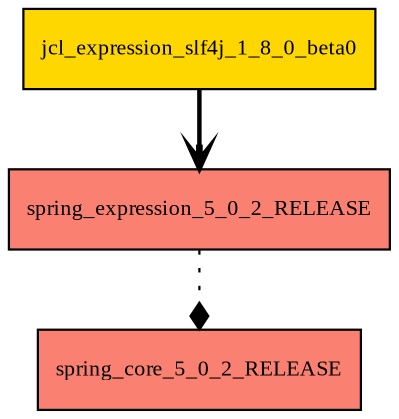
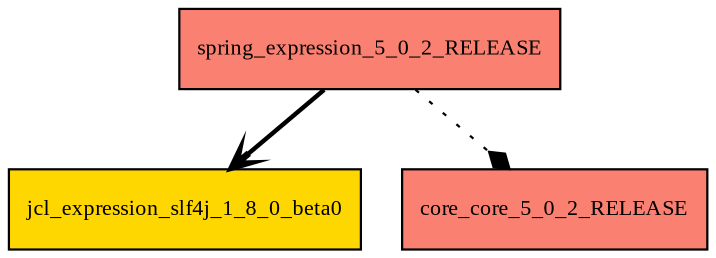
edge "jcl_expression_slf4j_1_8_0_beta0" -> "spring_expression_5_0_2_RELEASE": reversed
node "spring_core_5_0_2_RELEASE": label "spring_core_5_0_2_RELEASE" -> "core_core_5_0_2_RELEASE"
